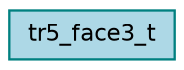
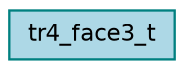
node "tr5_face3_t": label "tr5_face3_t" -> "tr4_face3_t"
